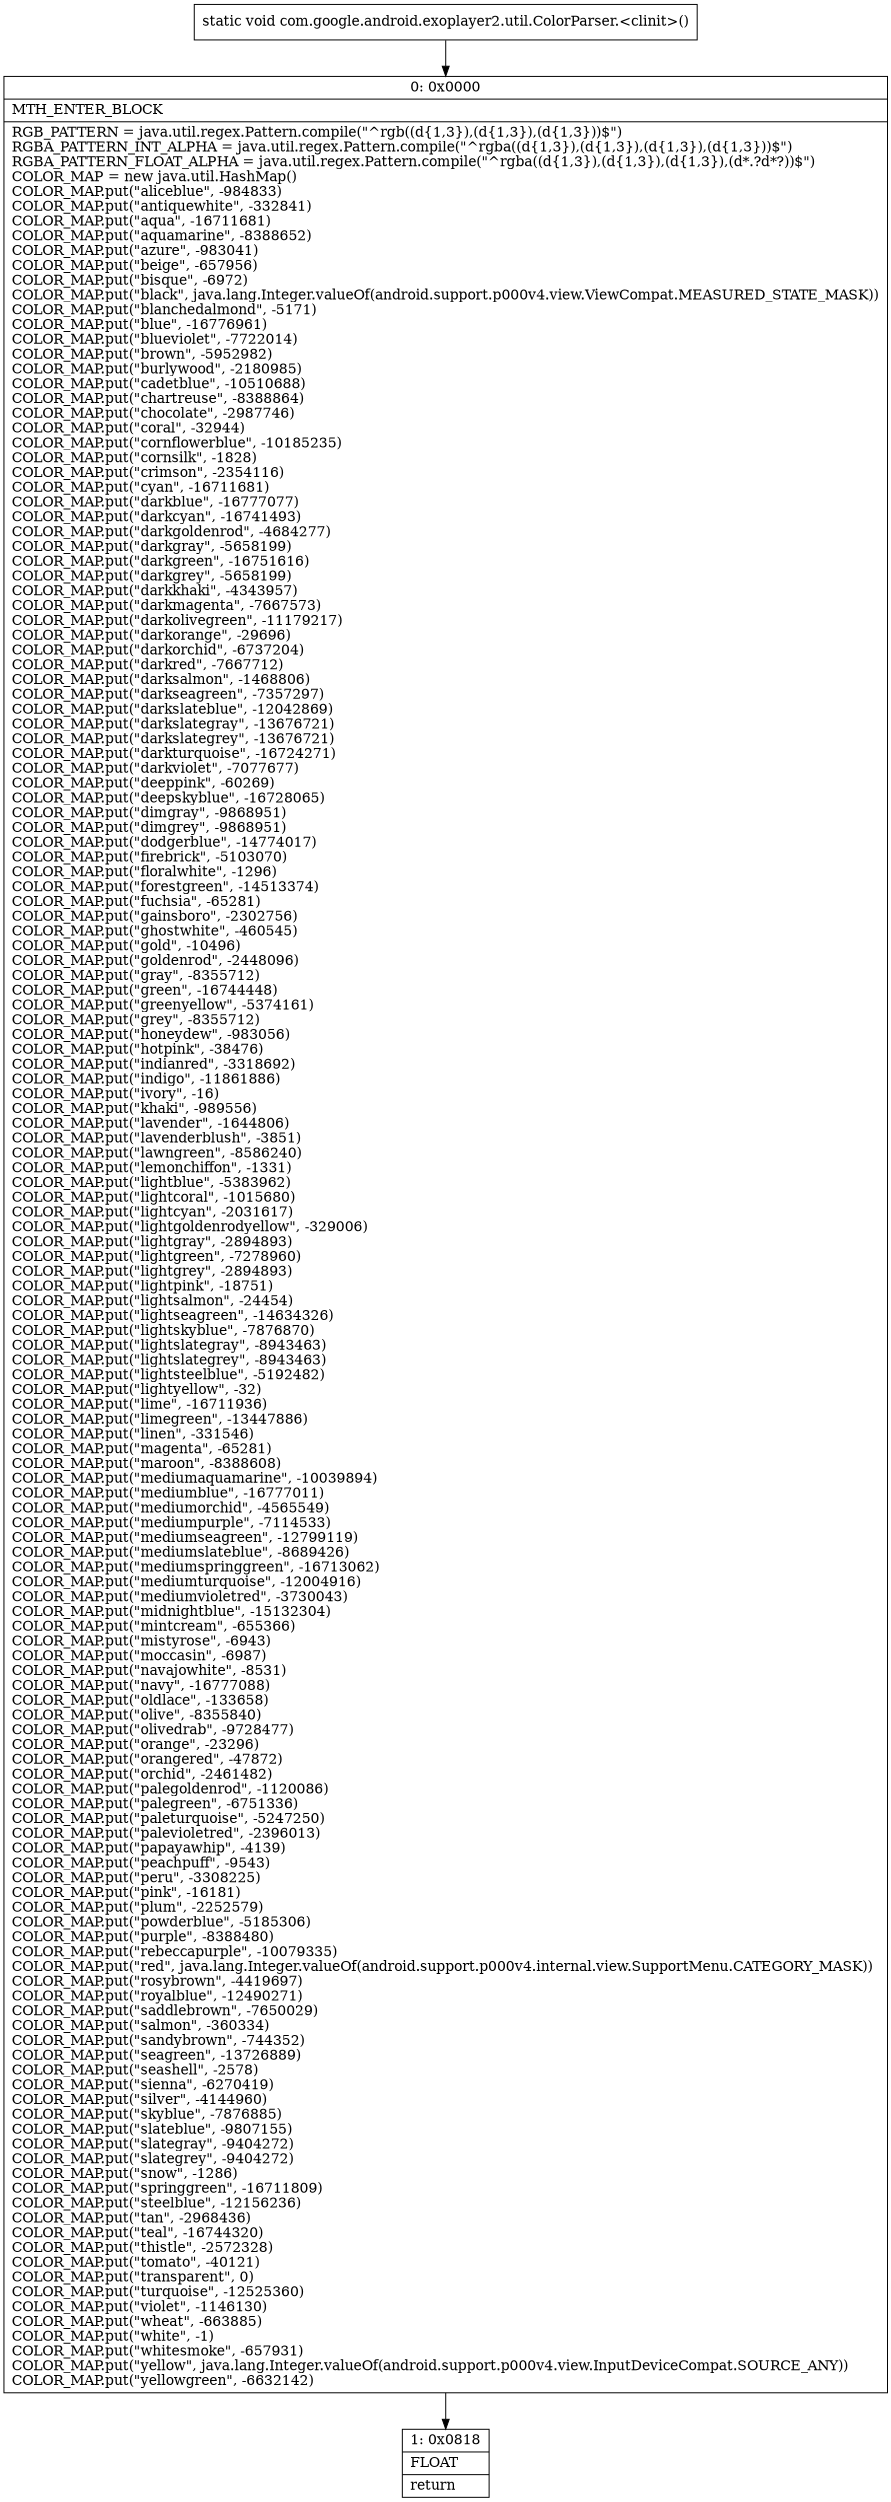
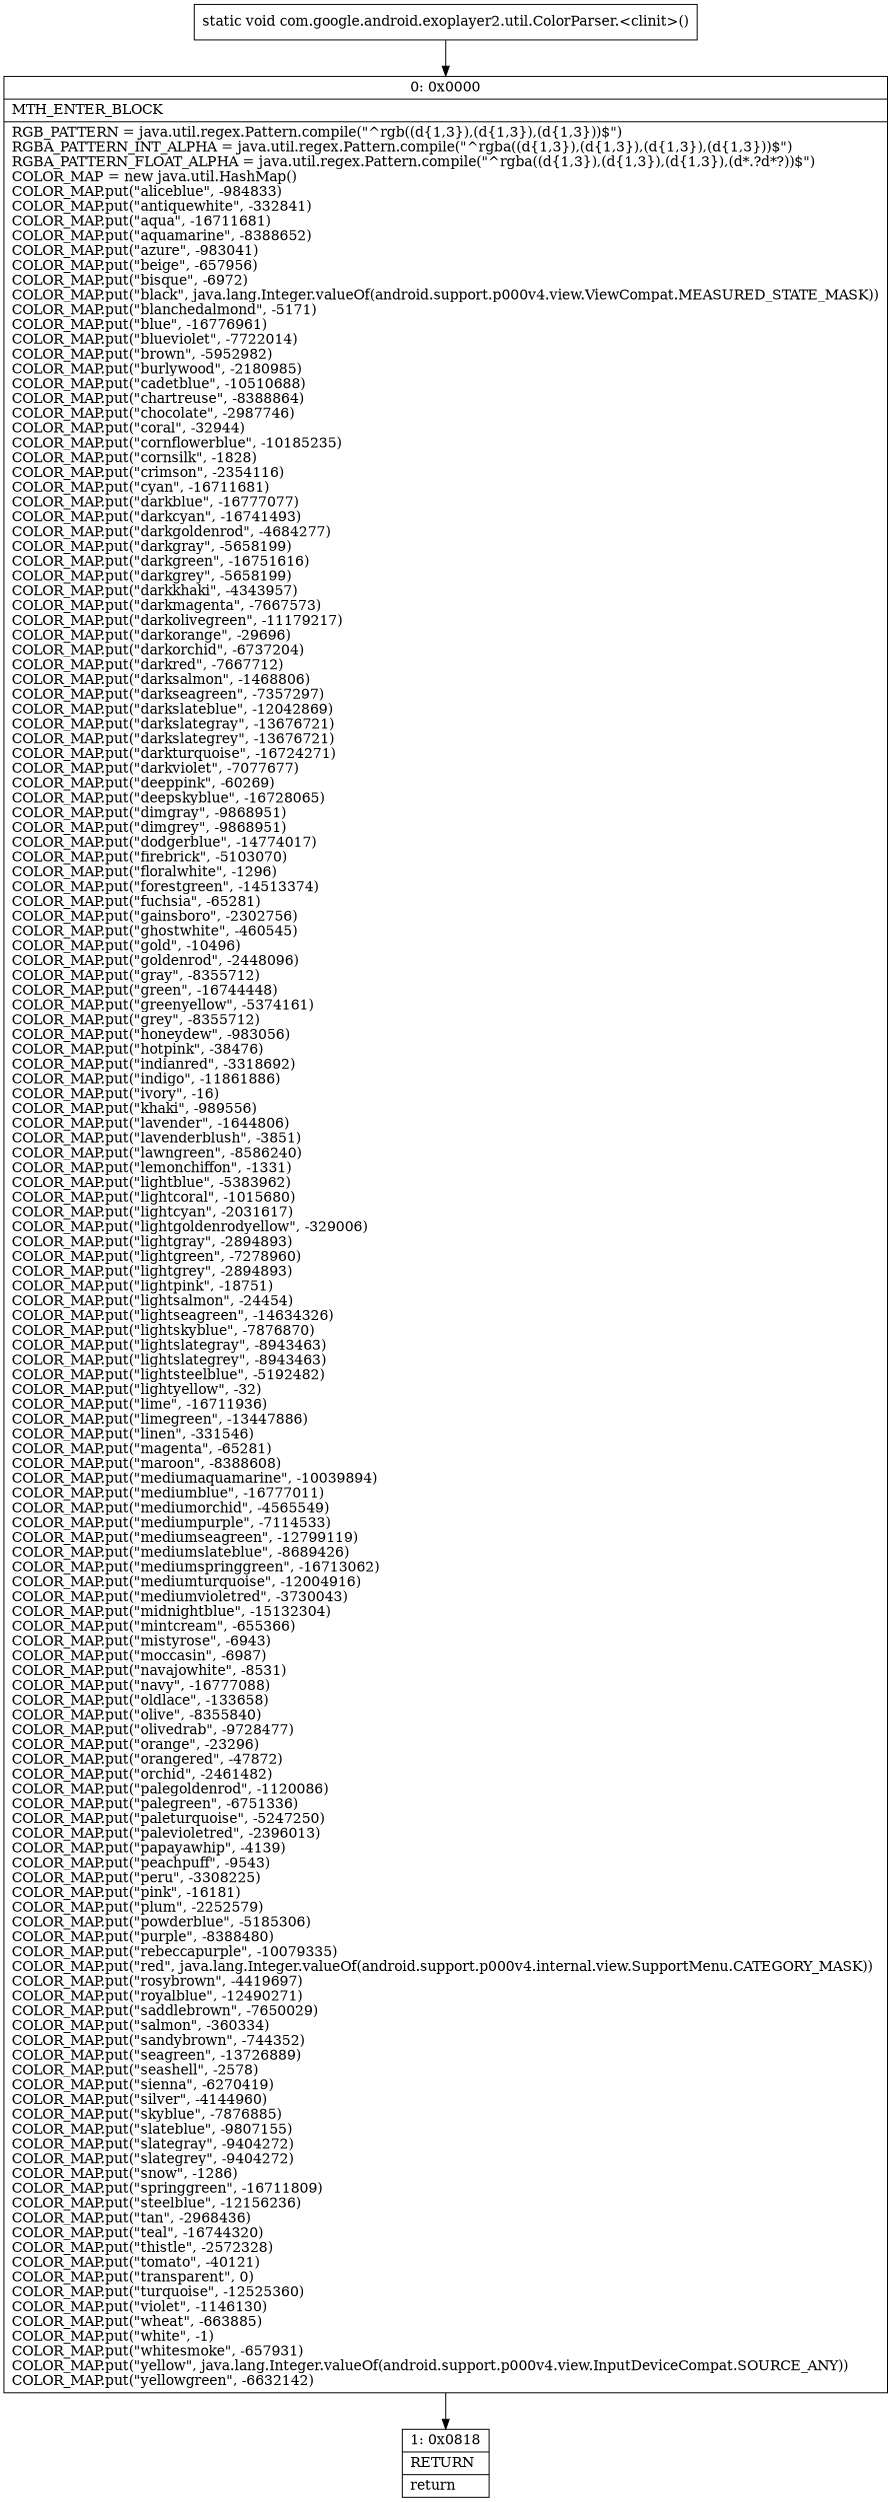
node "1: 0x0818": text "FLOAT" -> "RETURN"
